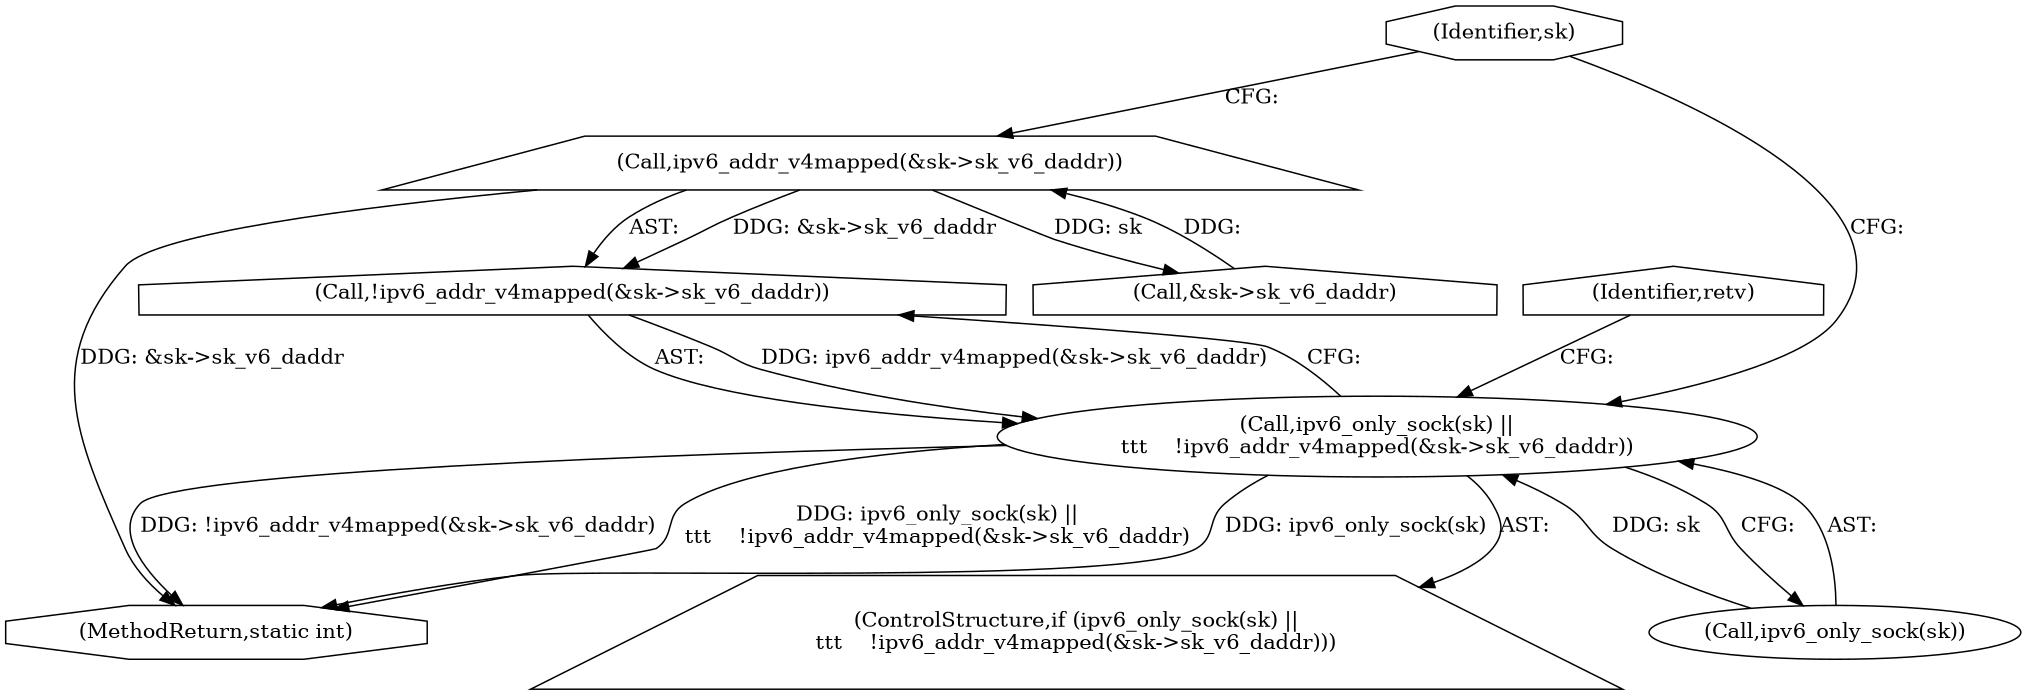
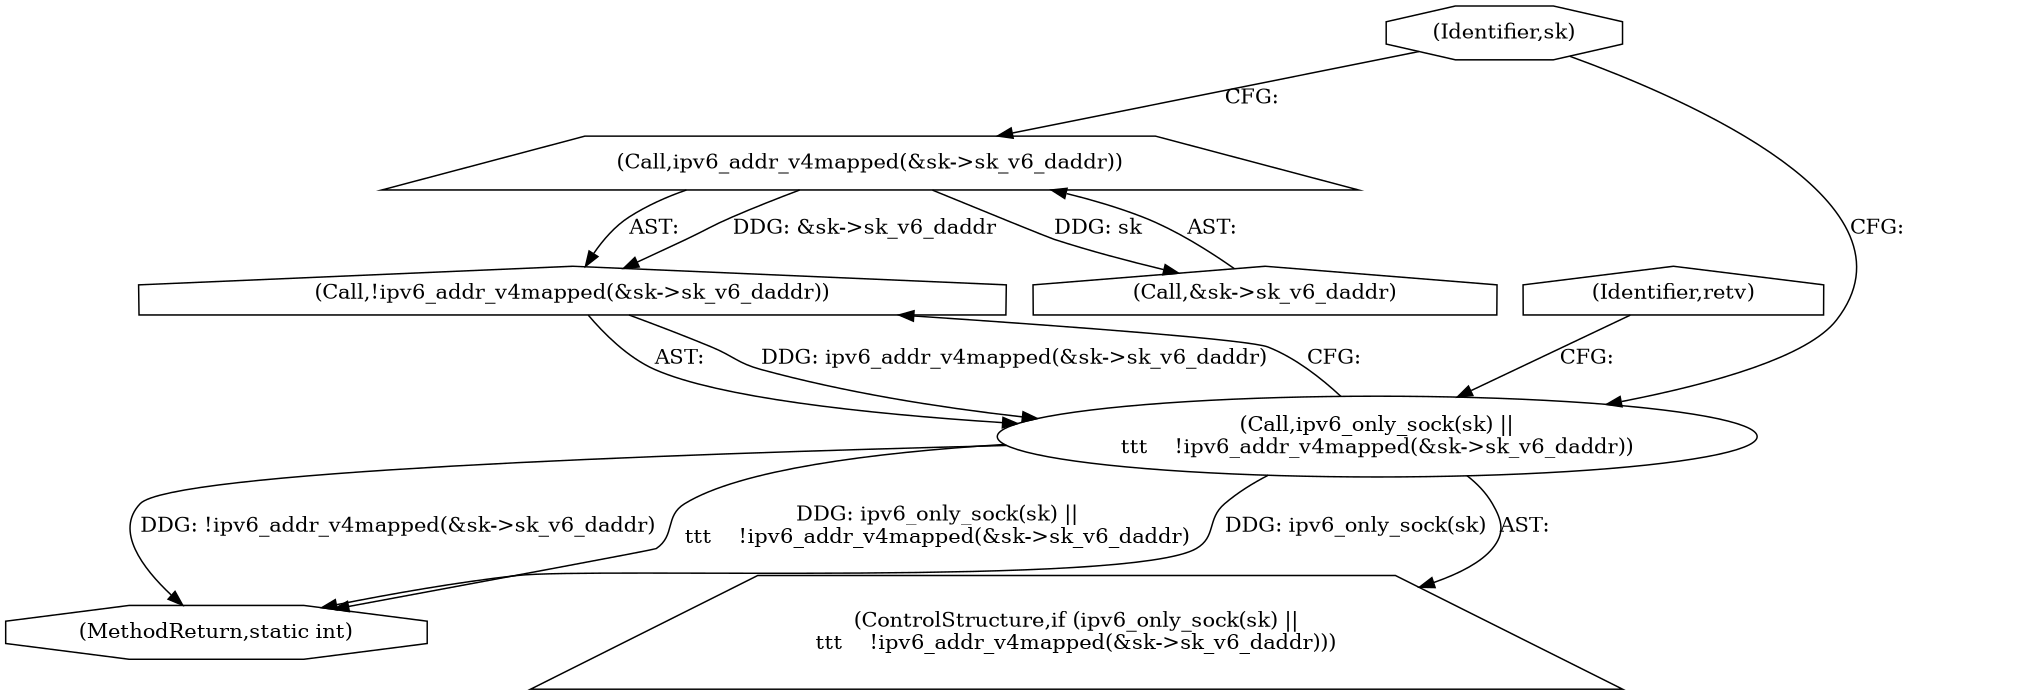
edge "(Call,&sk->sk_v6_daddr)" -> "(Call,ipv6_addr_v4mapped(&sk->sk_v6_daddr))": label "DDG: " -> "AST: "
edge "(Call,ipv6_addr_v4mapped(&sk->sk_v6_daddr))" -> "(MethodReturn,static int)": removed, label "DDG: &sk->sk_v6_daddr"
node "(Call,ipv6_only_sock(sk))": removed
